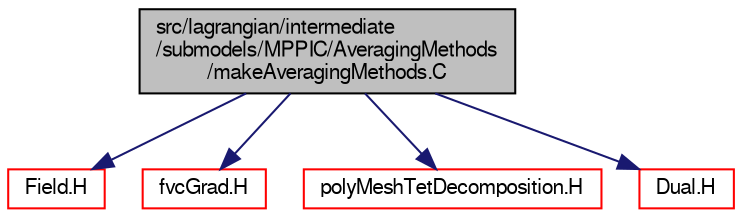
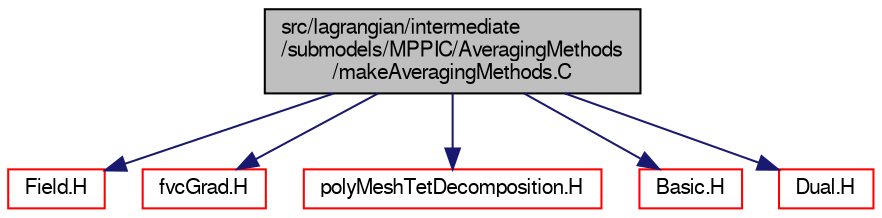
node "Basic.H": added
